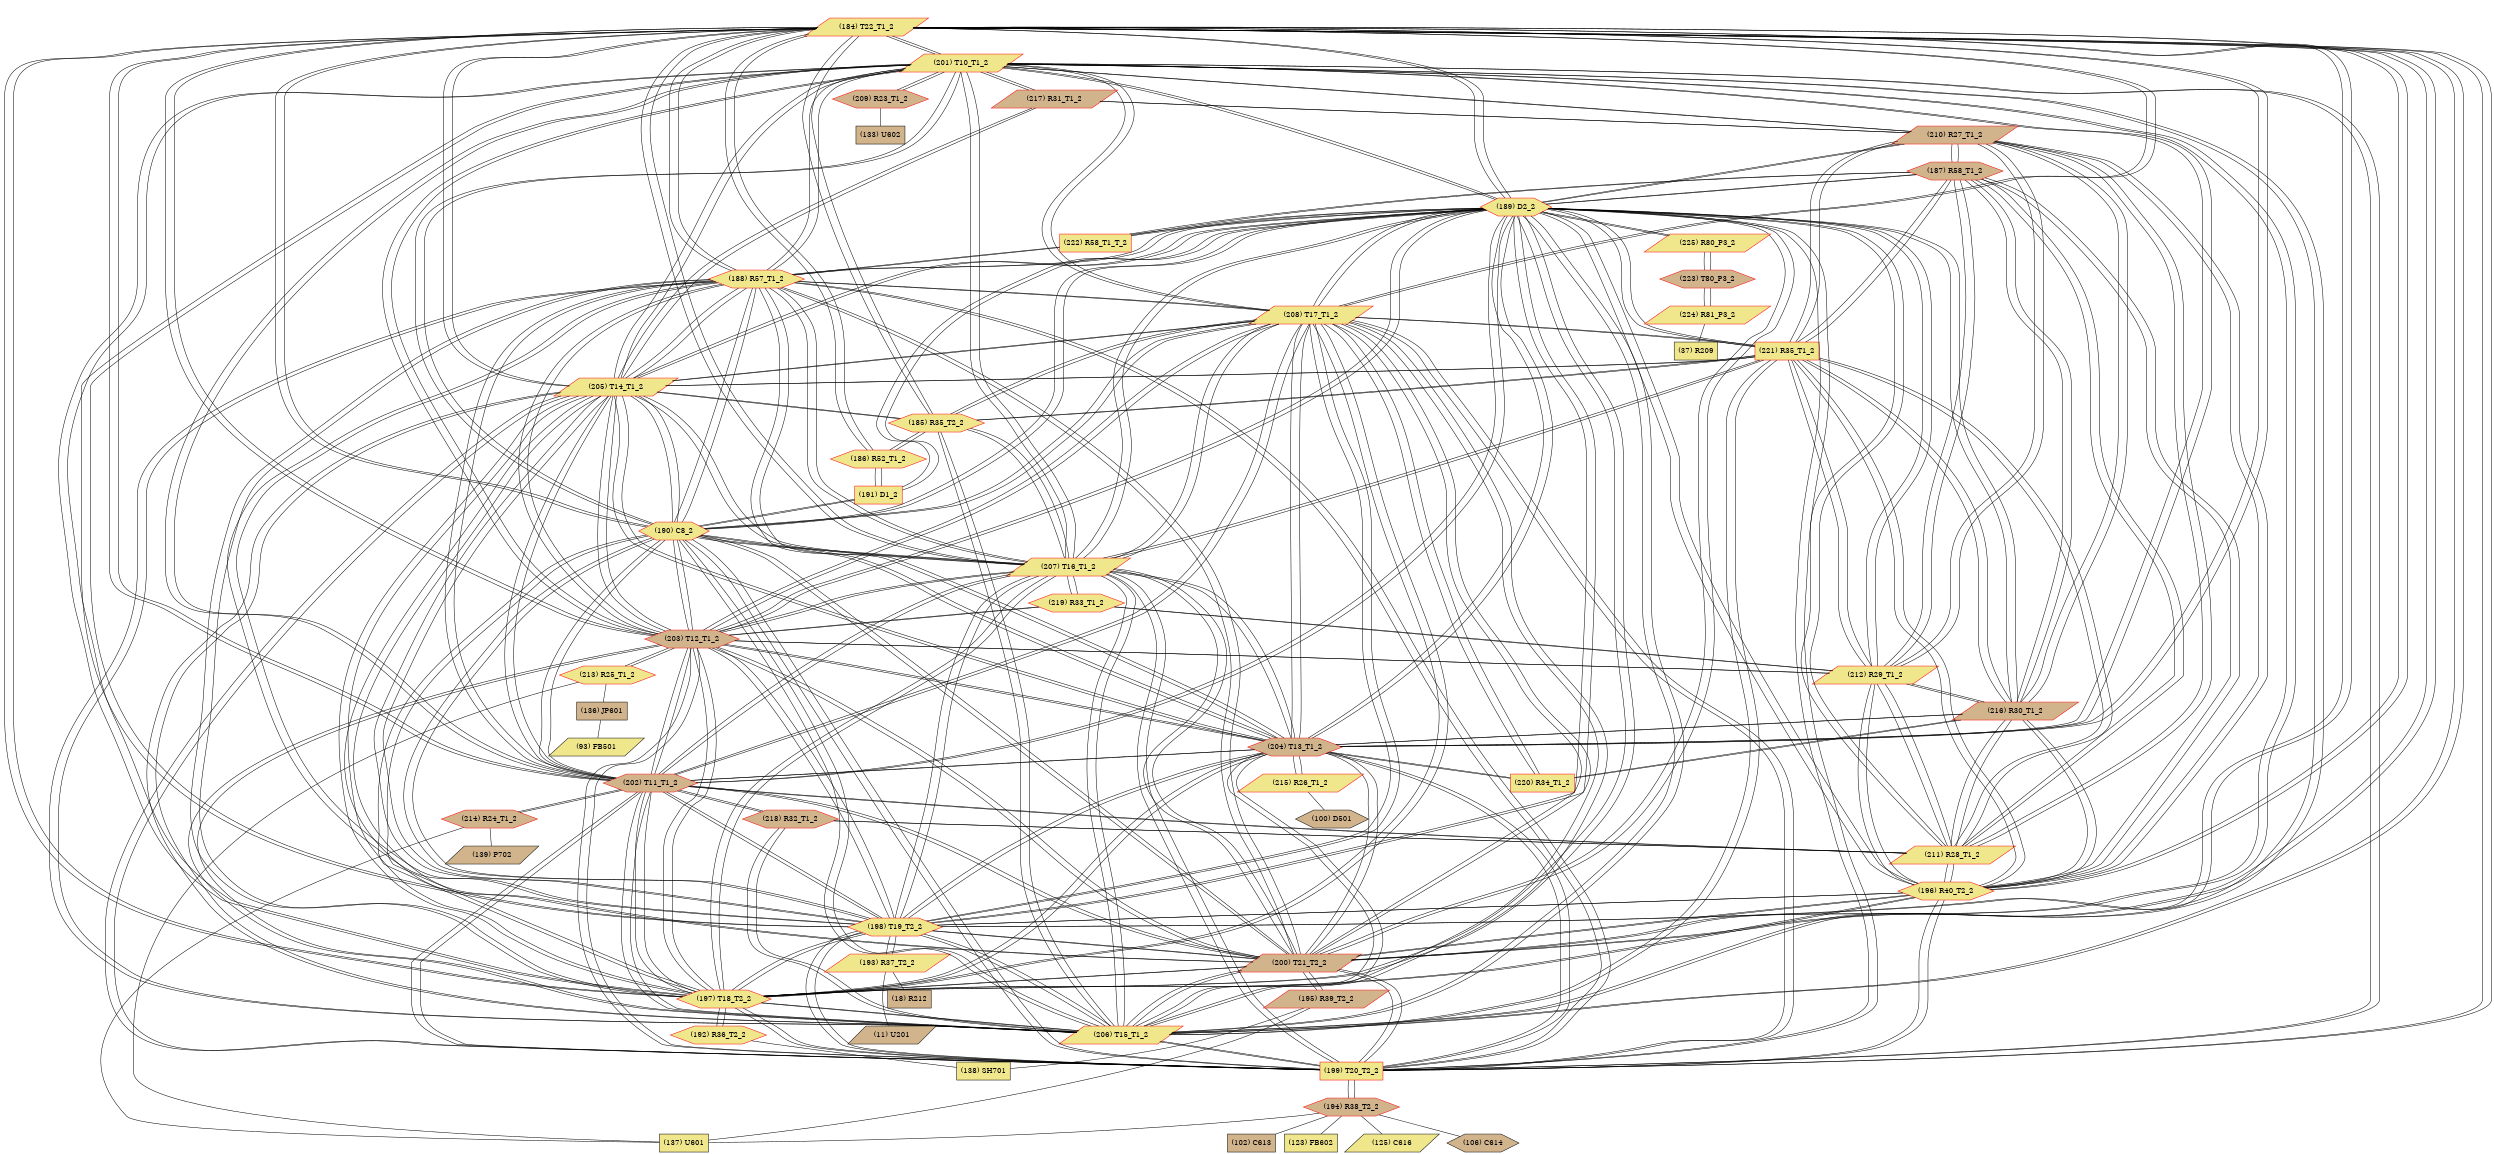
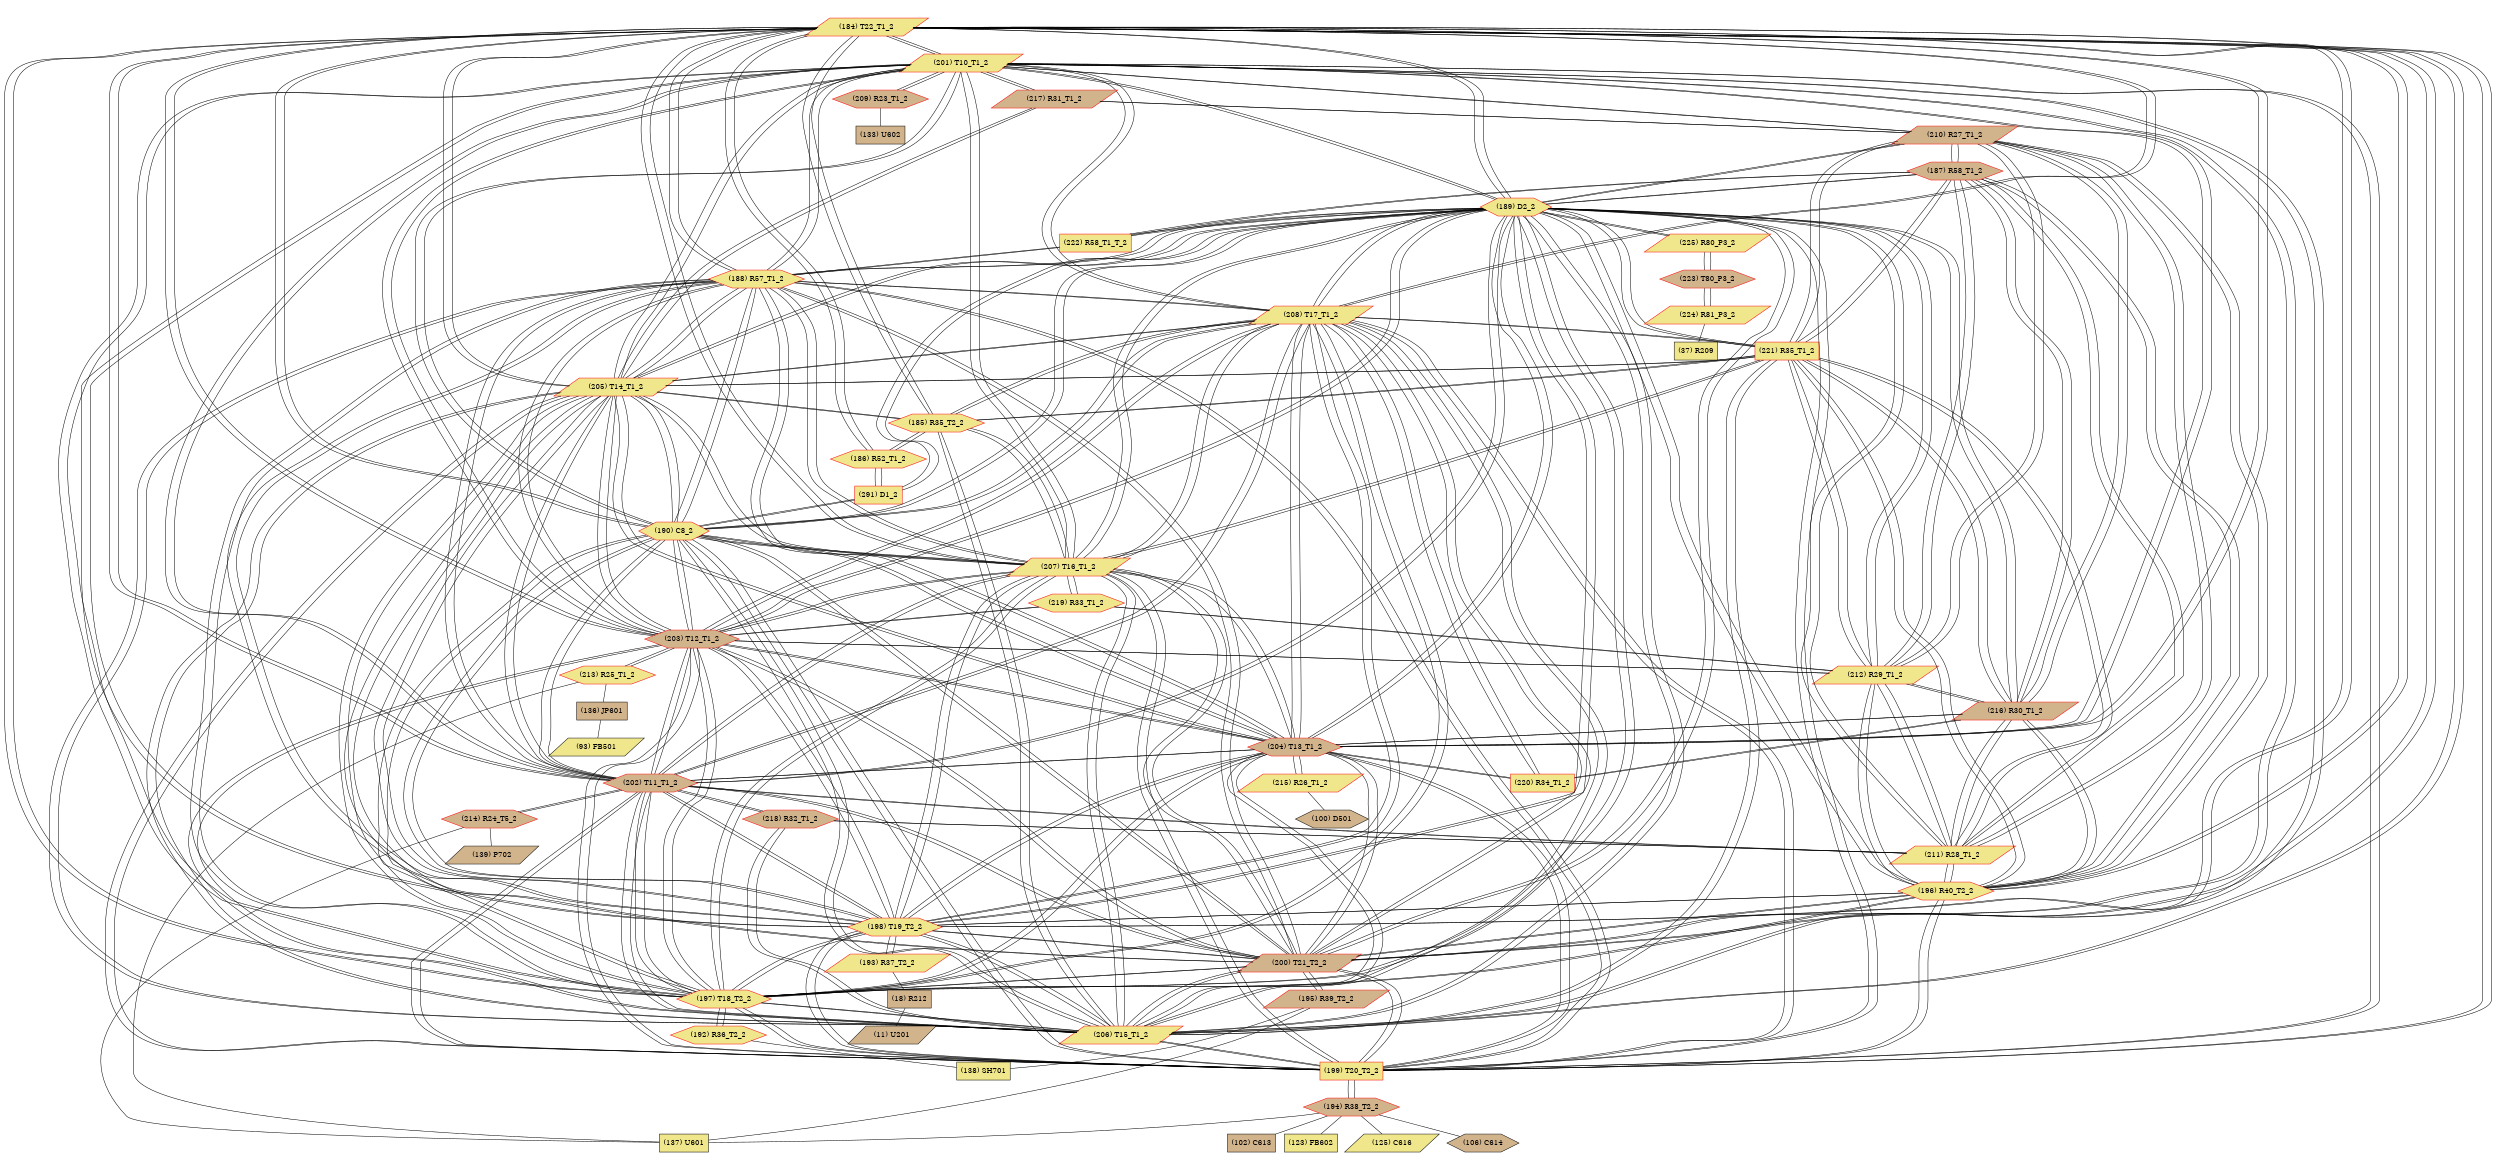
node "(191) D1_2": label "(191) D1_2" -> "(291) D1_2"
node "(214) R24_T1_2": label "(214) R24_T1_2" -> "(214) R24_T5_2"
edge "(193) R37_T2_2" -- "(11) U201": now "(18) R212" -- "(11) U201"
